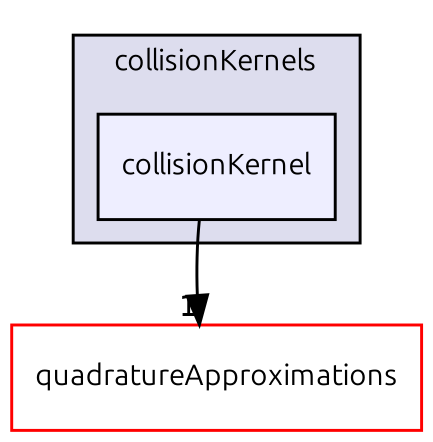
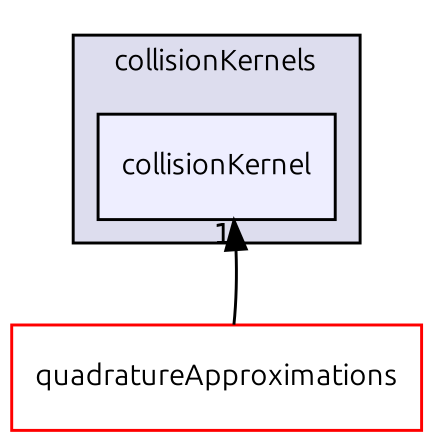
edge "collisionKernel" -> "quadratureApproximations": reversed
